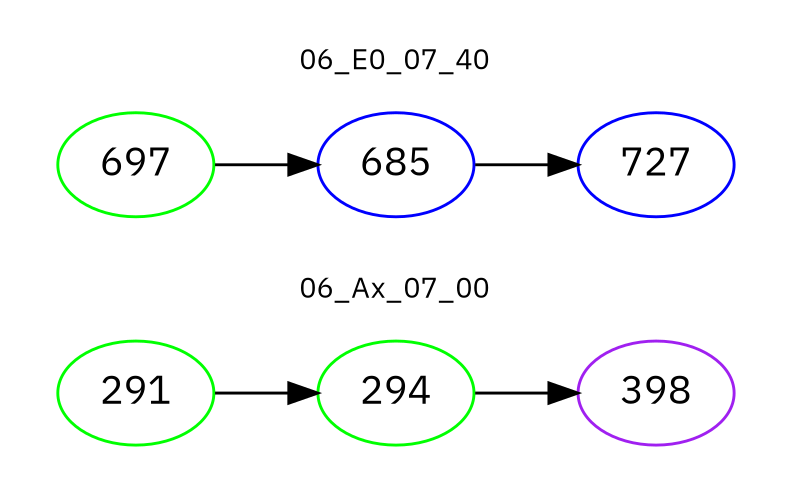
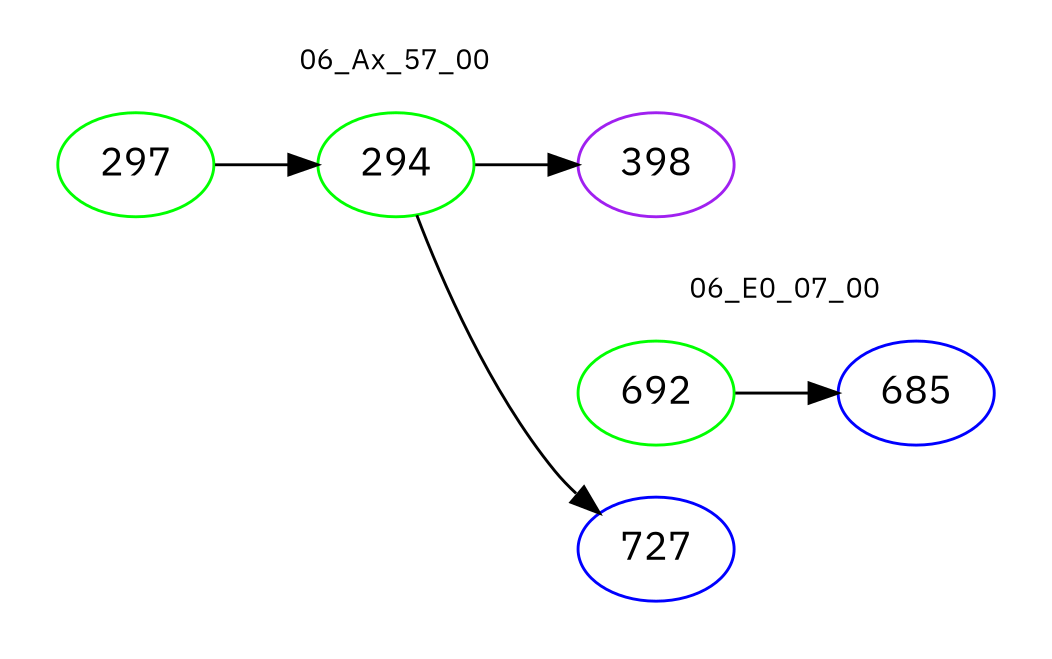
cluster "06_E0_07_40": label "06_E0_07_40" -> "06_E0_07_00"
node "697": label "697" -> "692"
edge "685" -> "727": now "294" -> "727"
cluster "06_Ax_07_00": label "06_Ax_07_00" -> "06_Ax_57_00"
node "291": label "291" -> "297"
